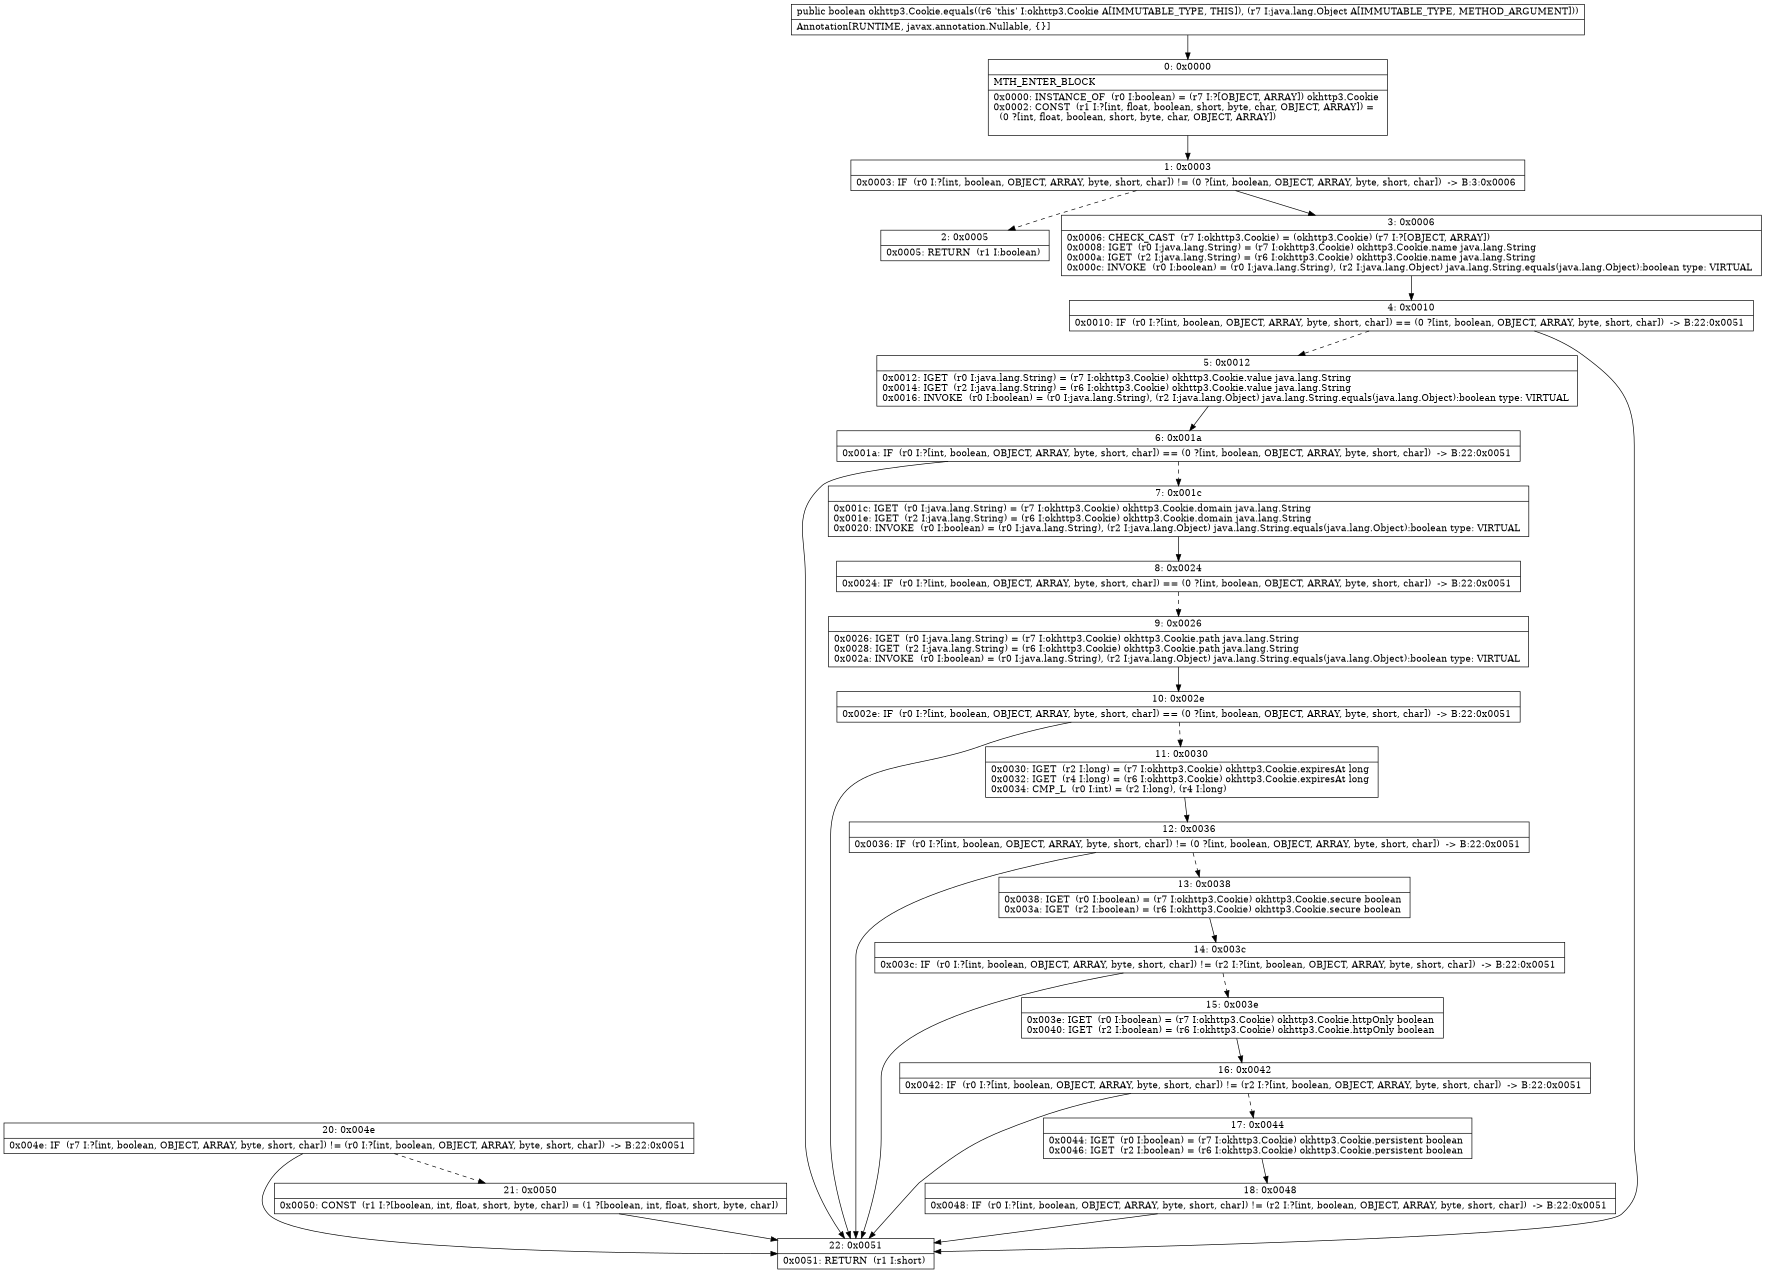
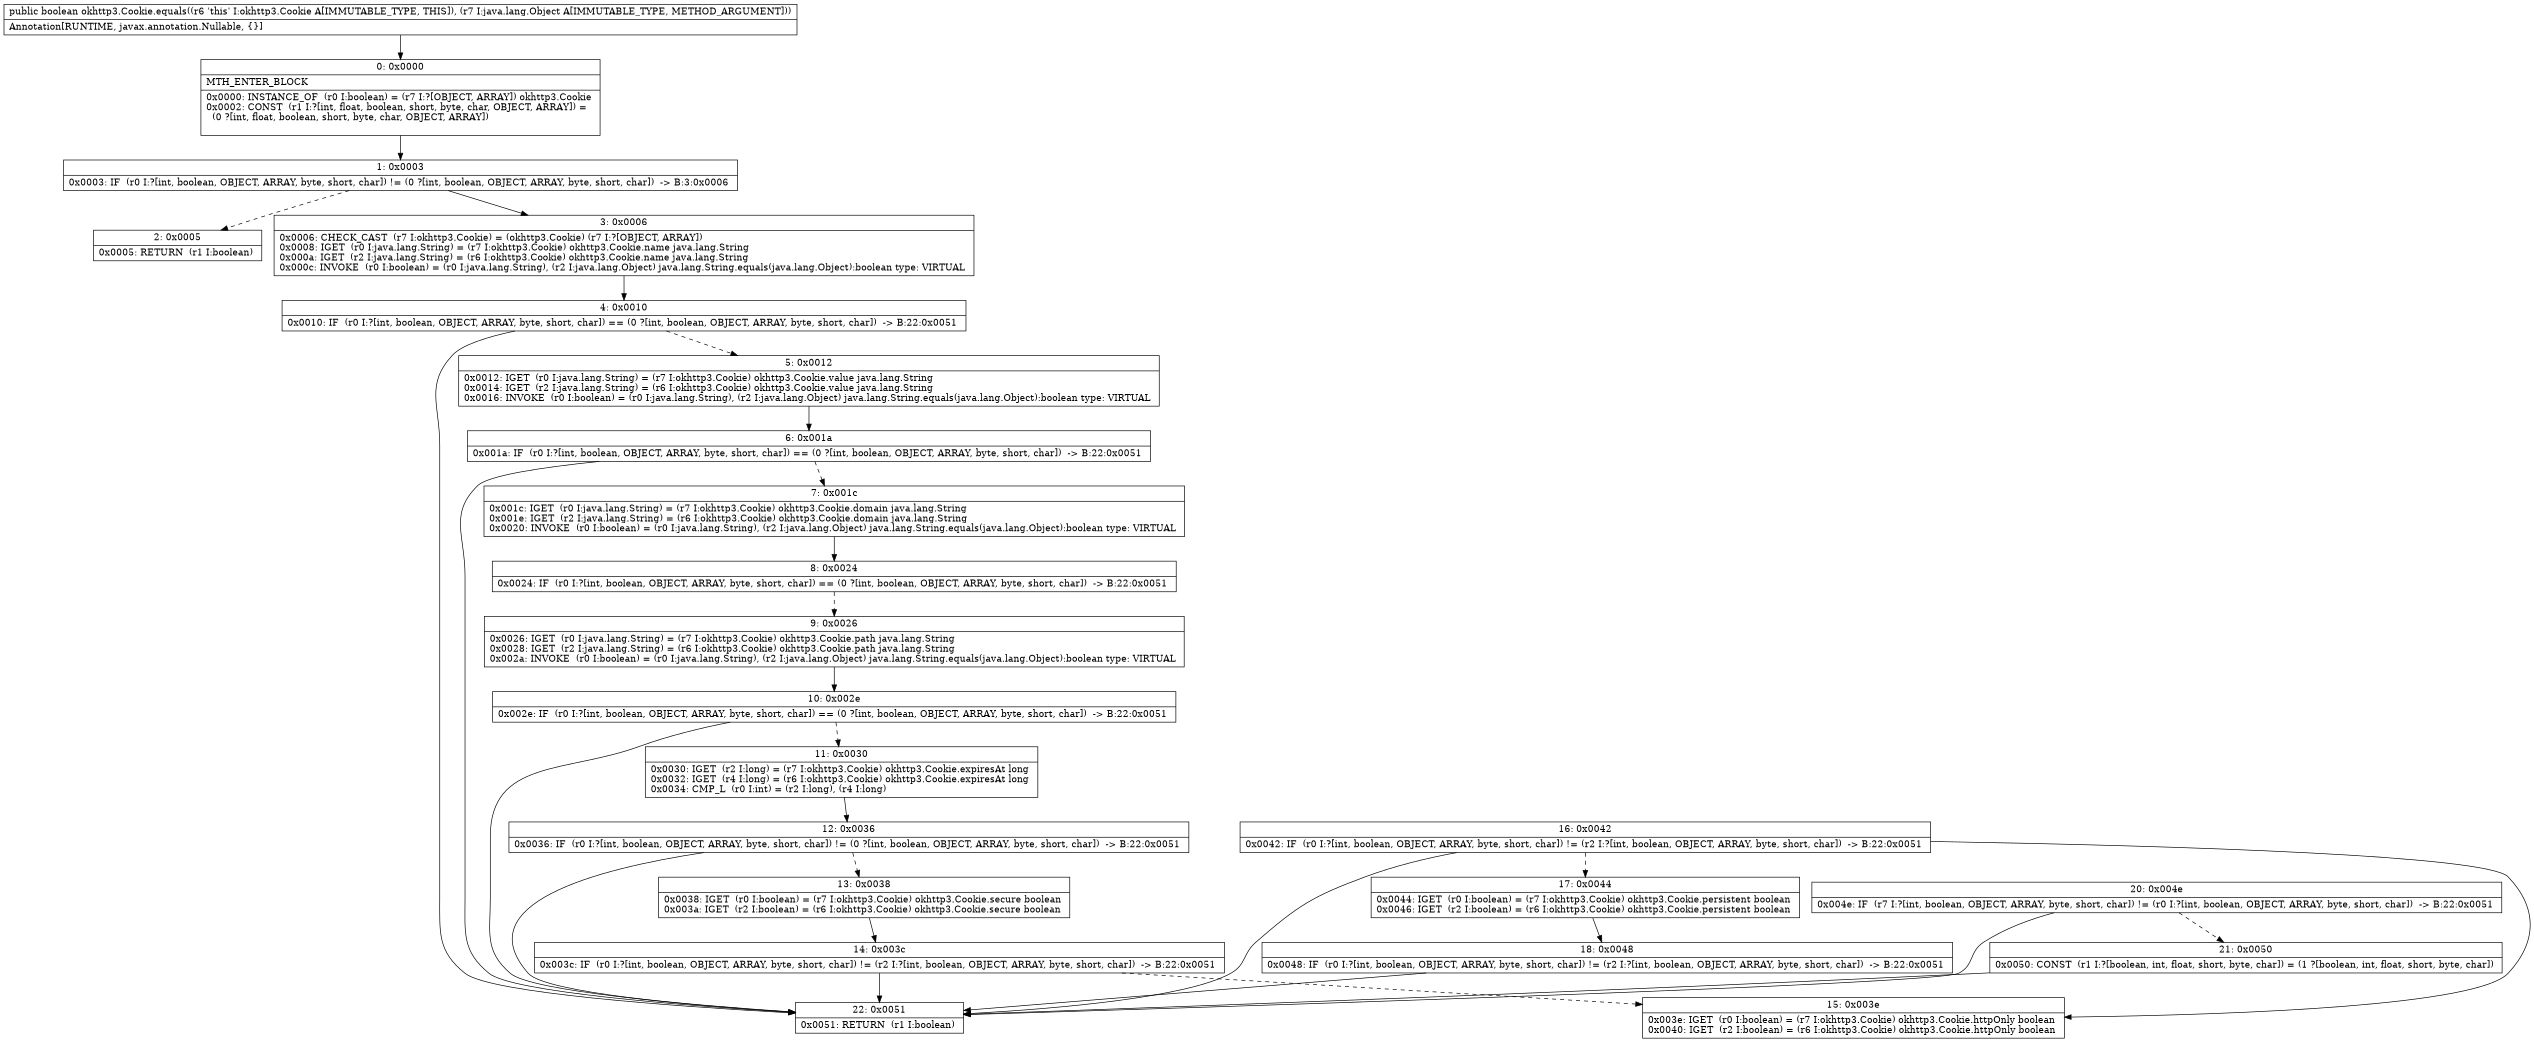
edge "15: 0x003e" -> "16: 0x0042": reversed
node "22: 0x0051": text "0x0051: RETURN  (r1 I:short)" -> "0x0051: RETURN  (r1 I:boolean)"
